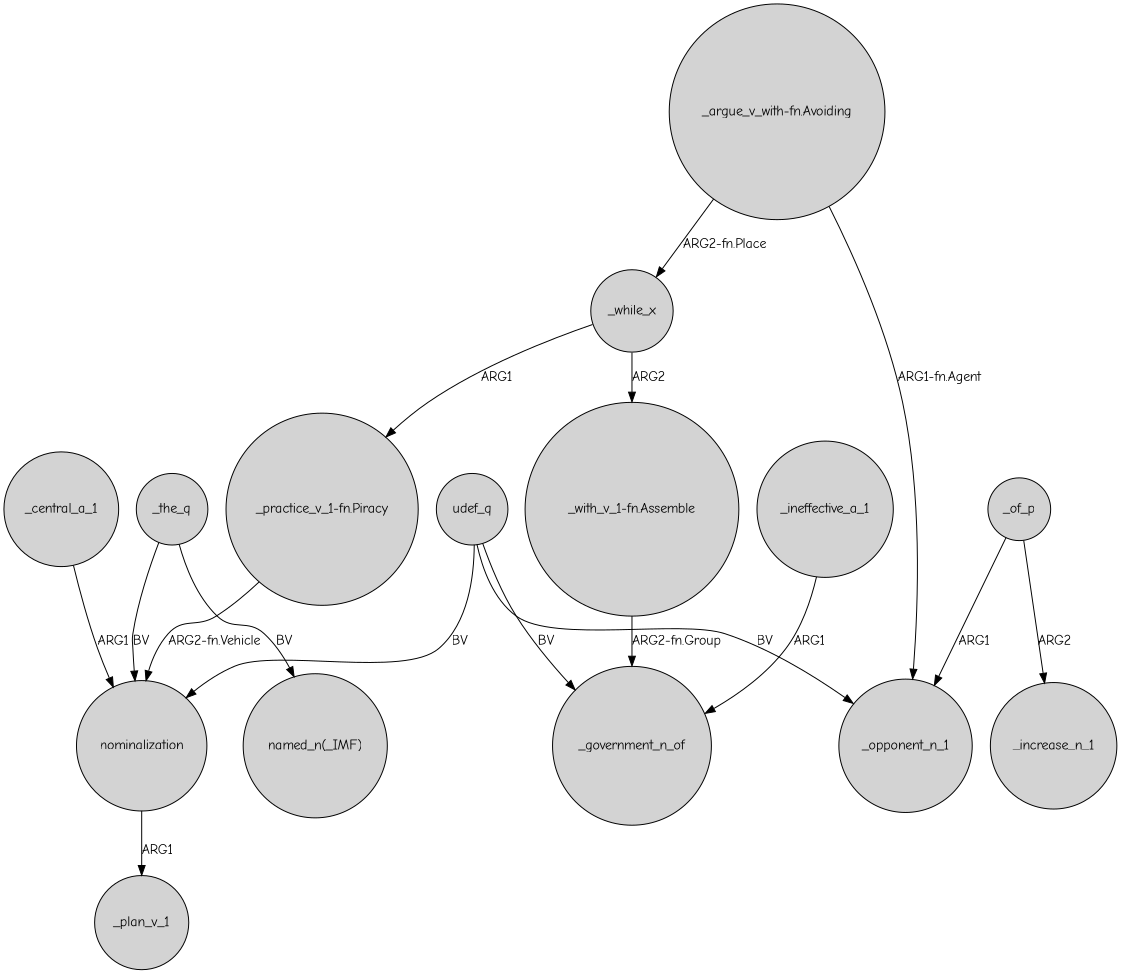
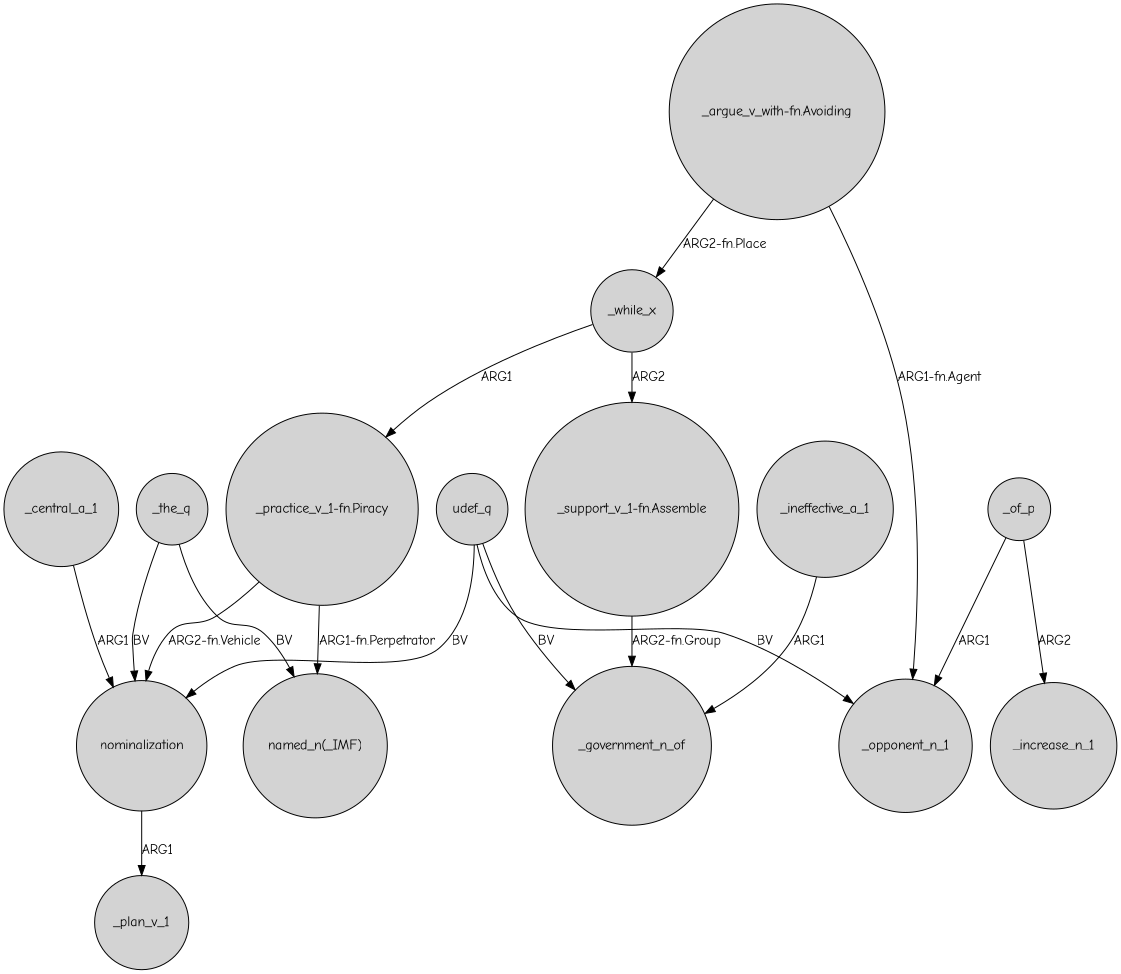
node "_with_v_1-fn.Assemble": label "_with_v_1-fn.Assemble" -> "_support_v_1-fn.Assemble"
edge "_practice_v_1-fn.Piracy" -> "named_n(_IMF)": added, label "ARG1-fn.Perpetrator"
